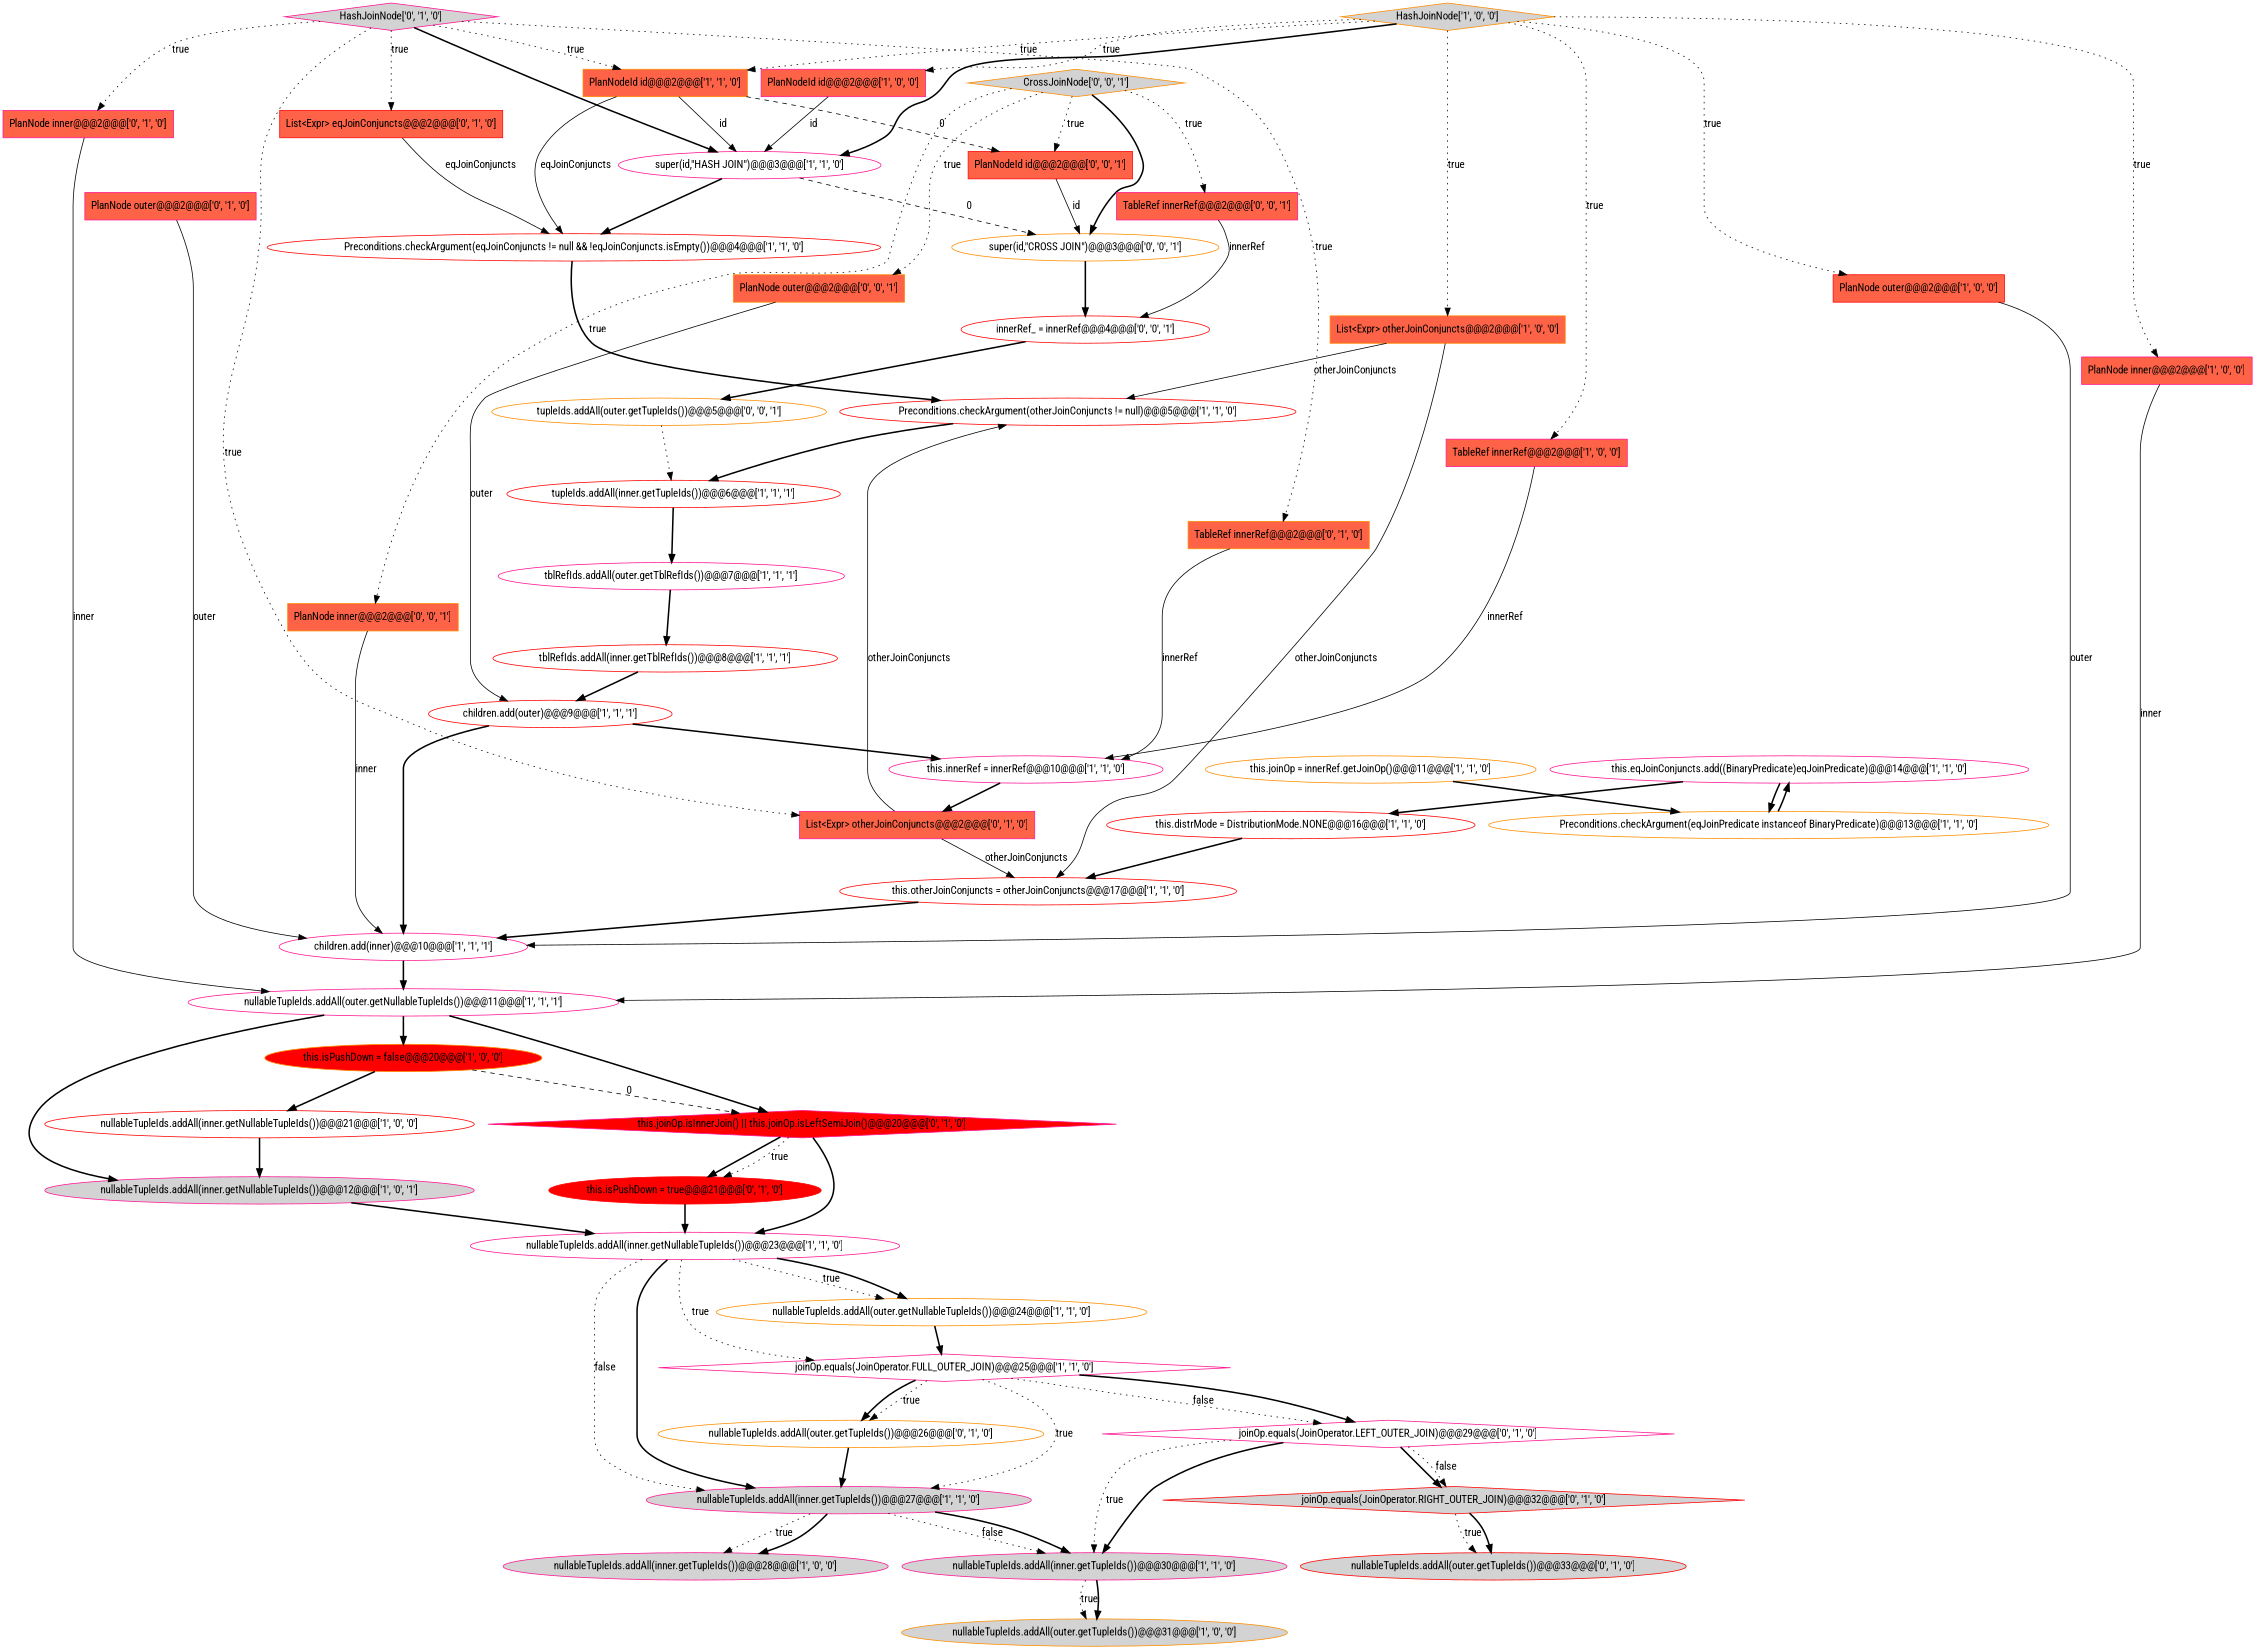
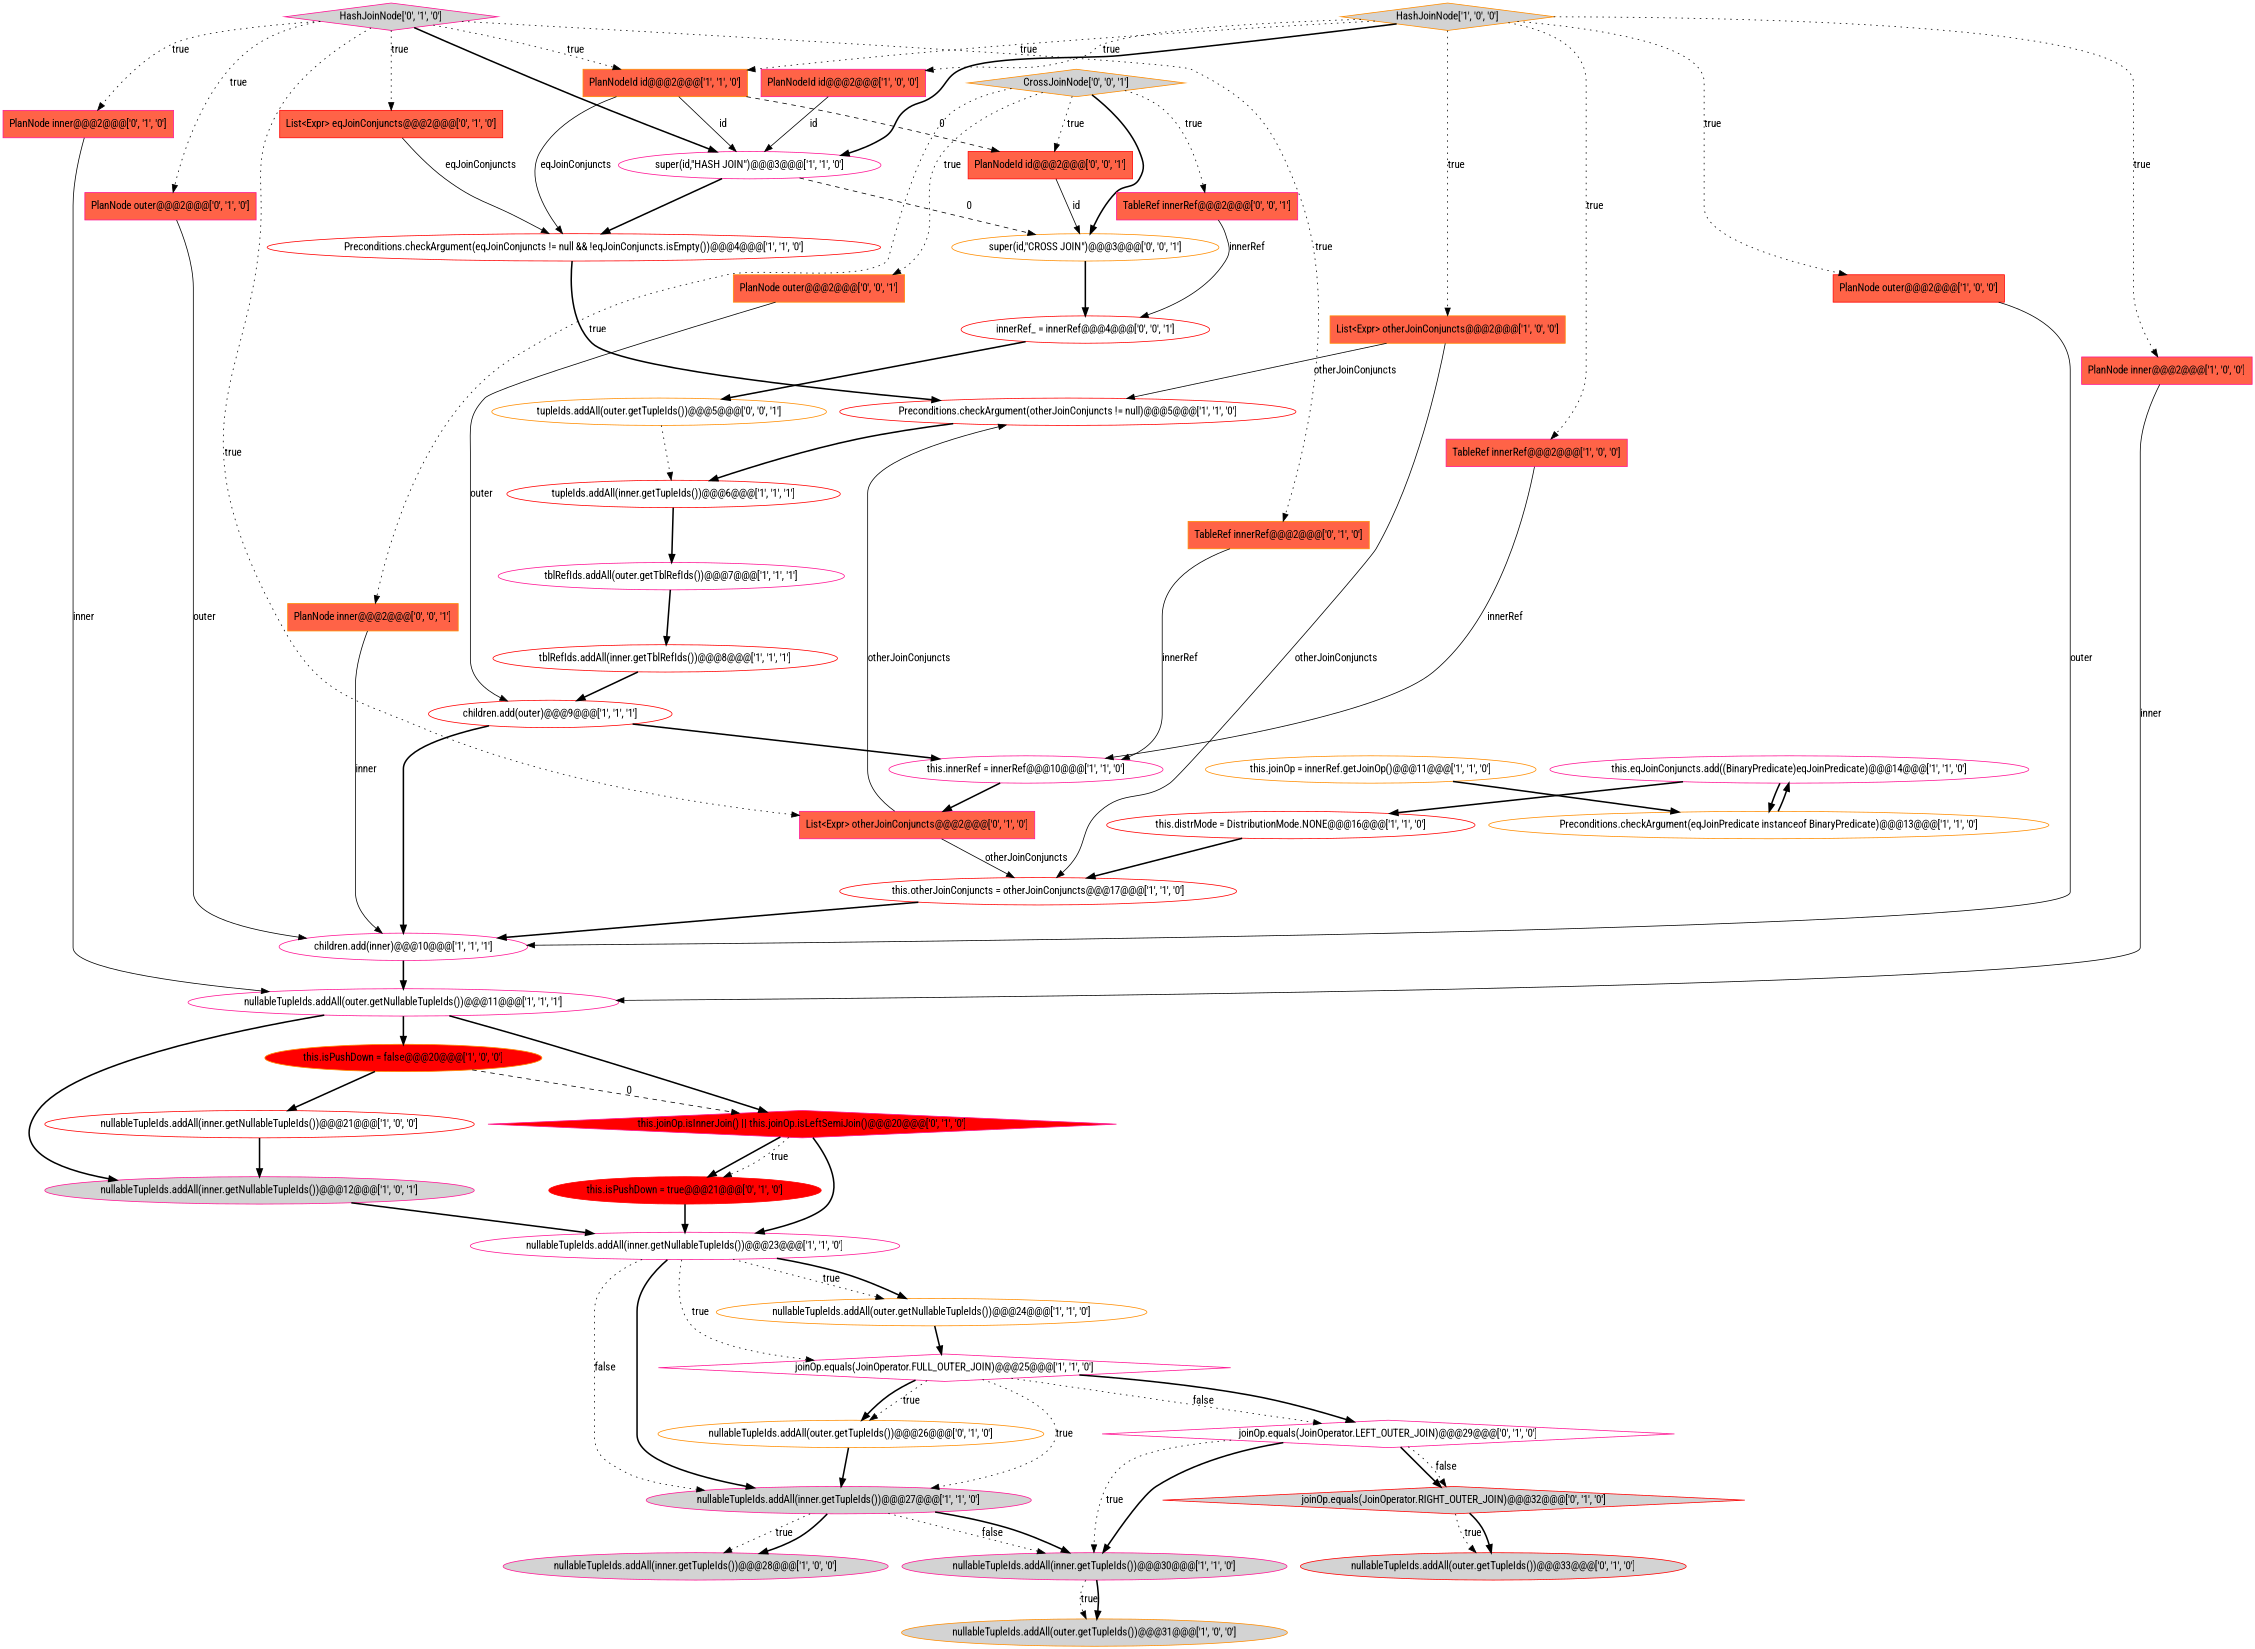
edge "HashJoinNode['0', '1', '0']" -> "PlanNode outer@@@2@@@['0', '1', '0']": added, label "true"
